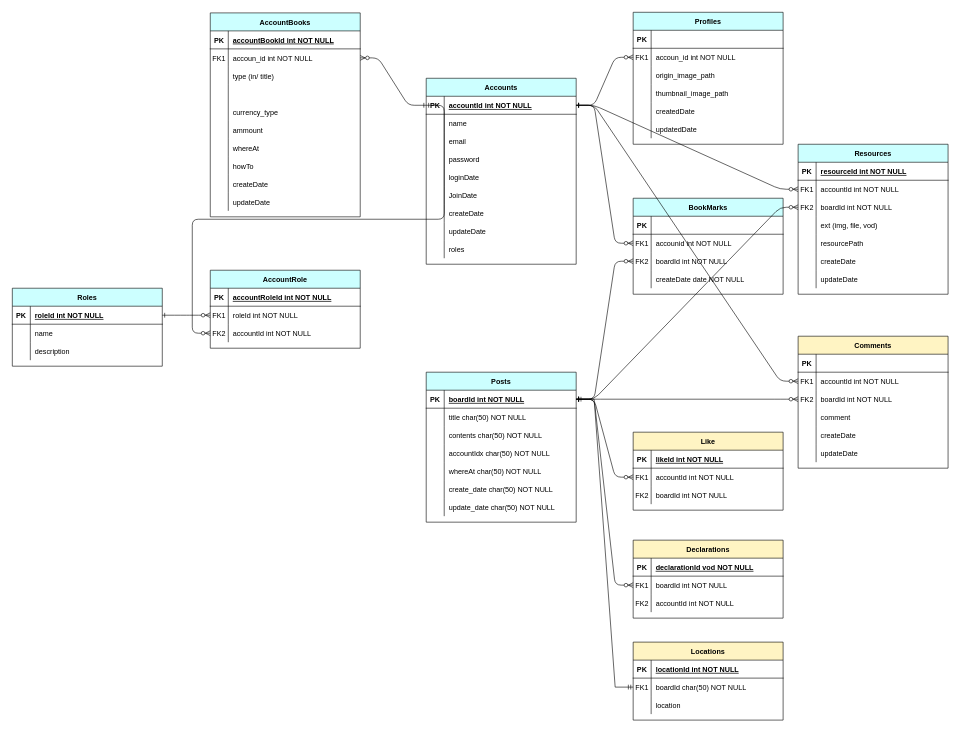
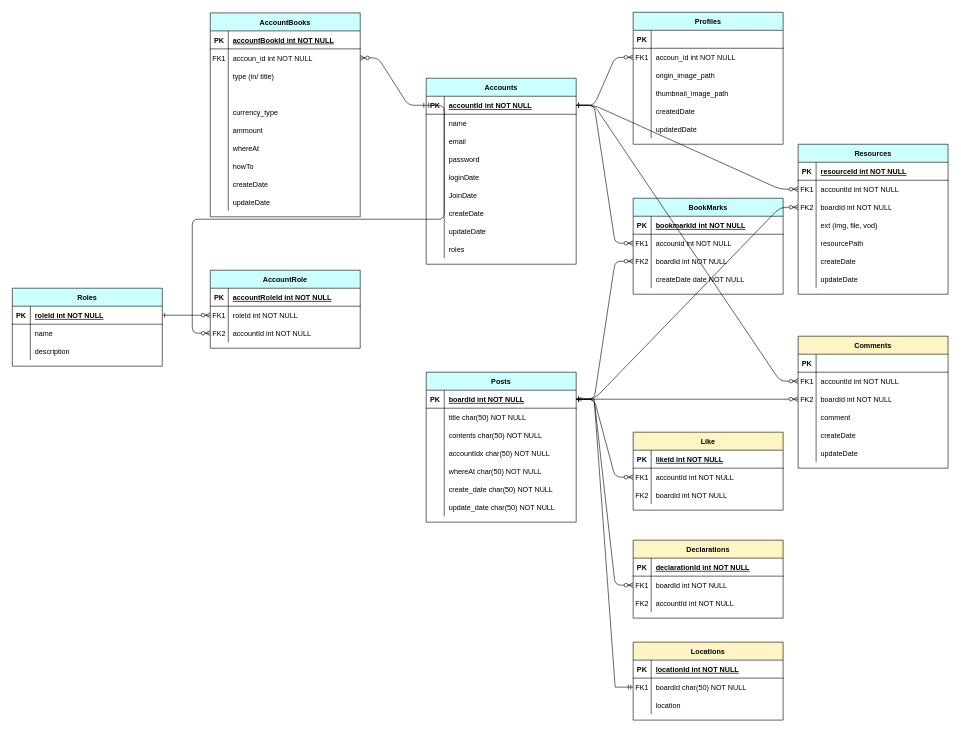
node "bookmarkId int NOT NULL": added
node "declarationId vod NOT NULL": label "declarationId vod NOT NULL" -> "declarationId int NOT NULL"
